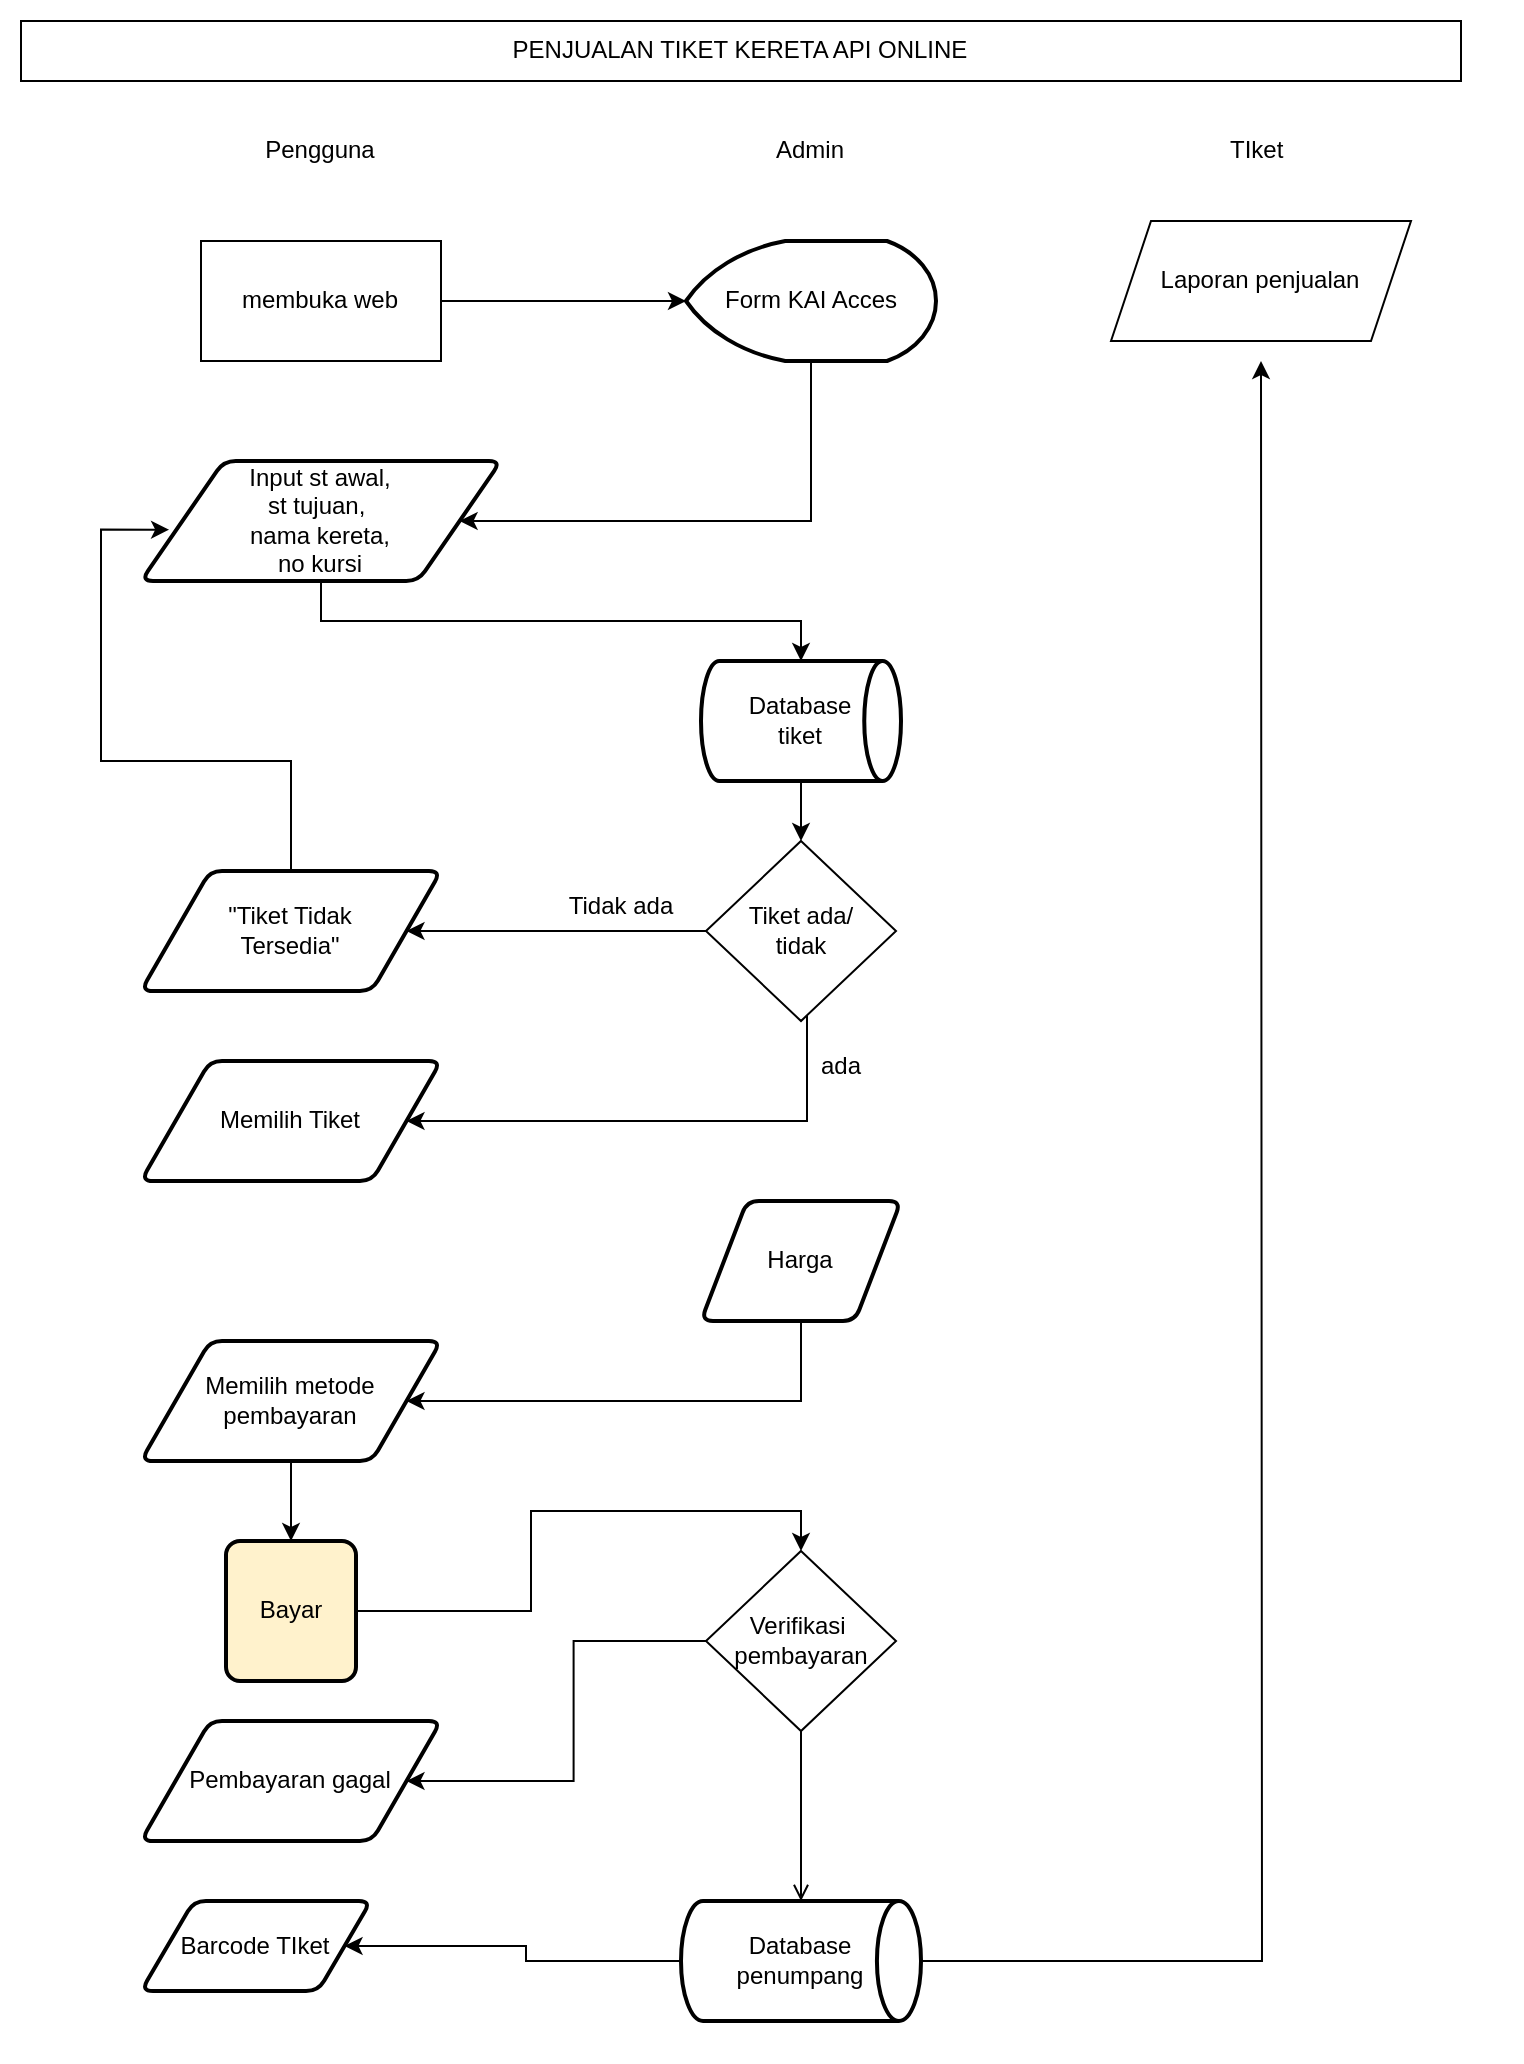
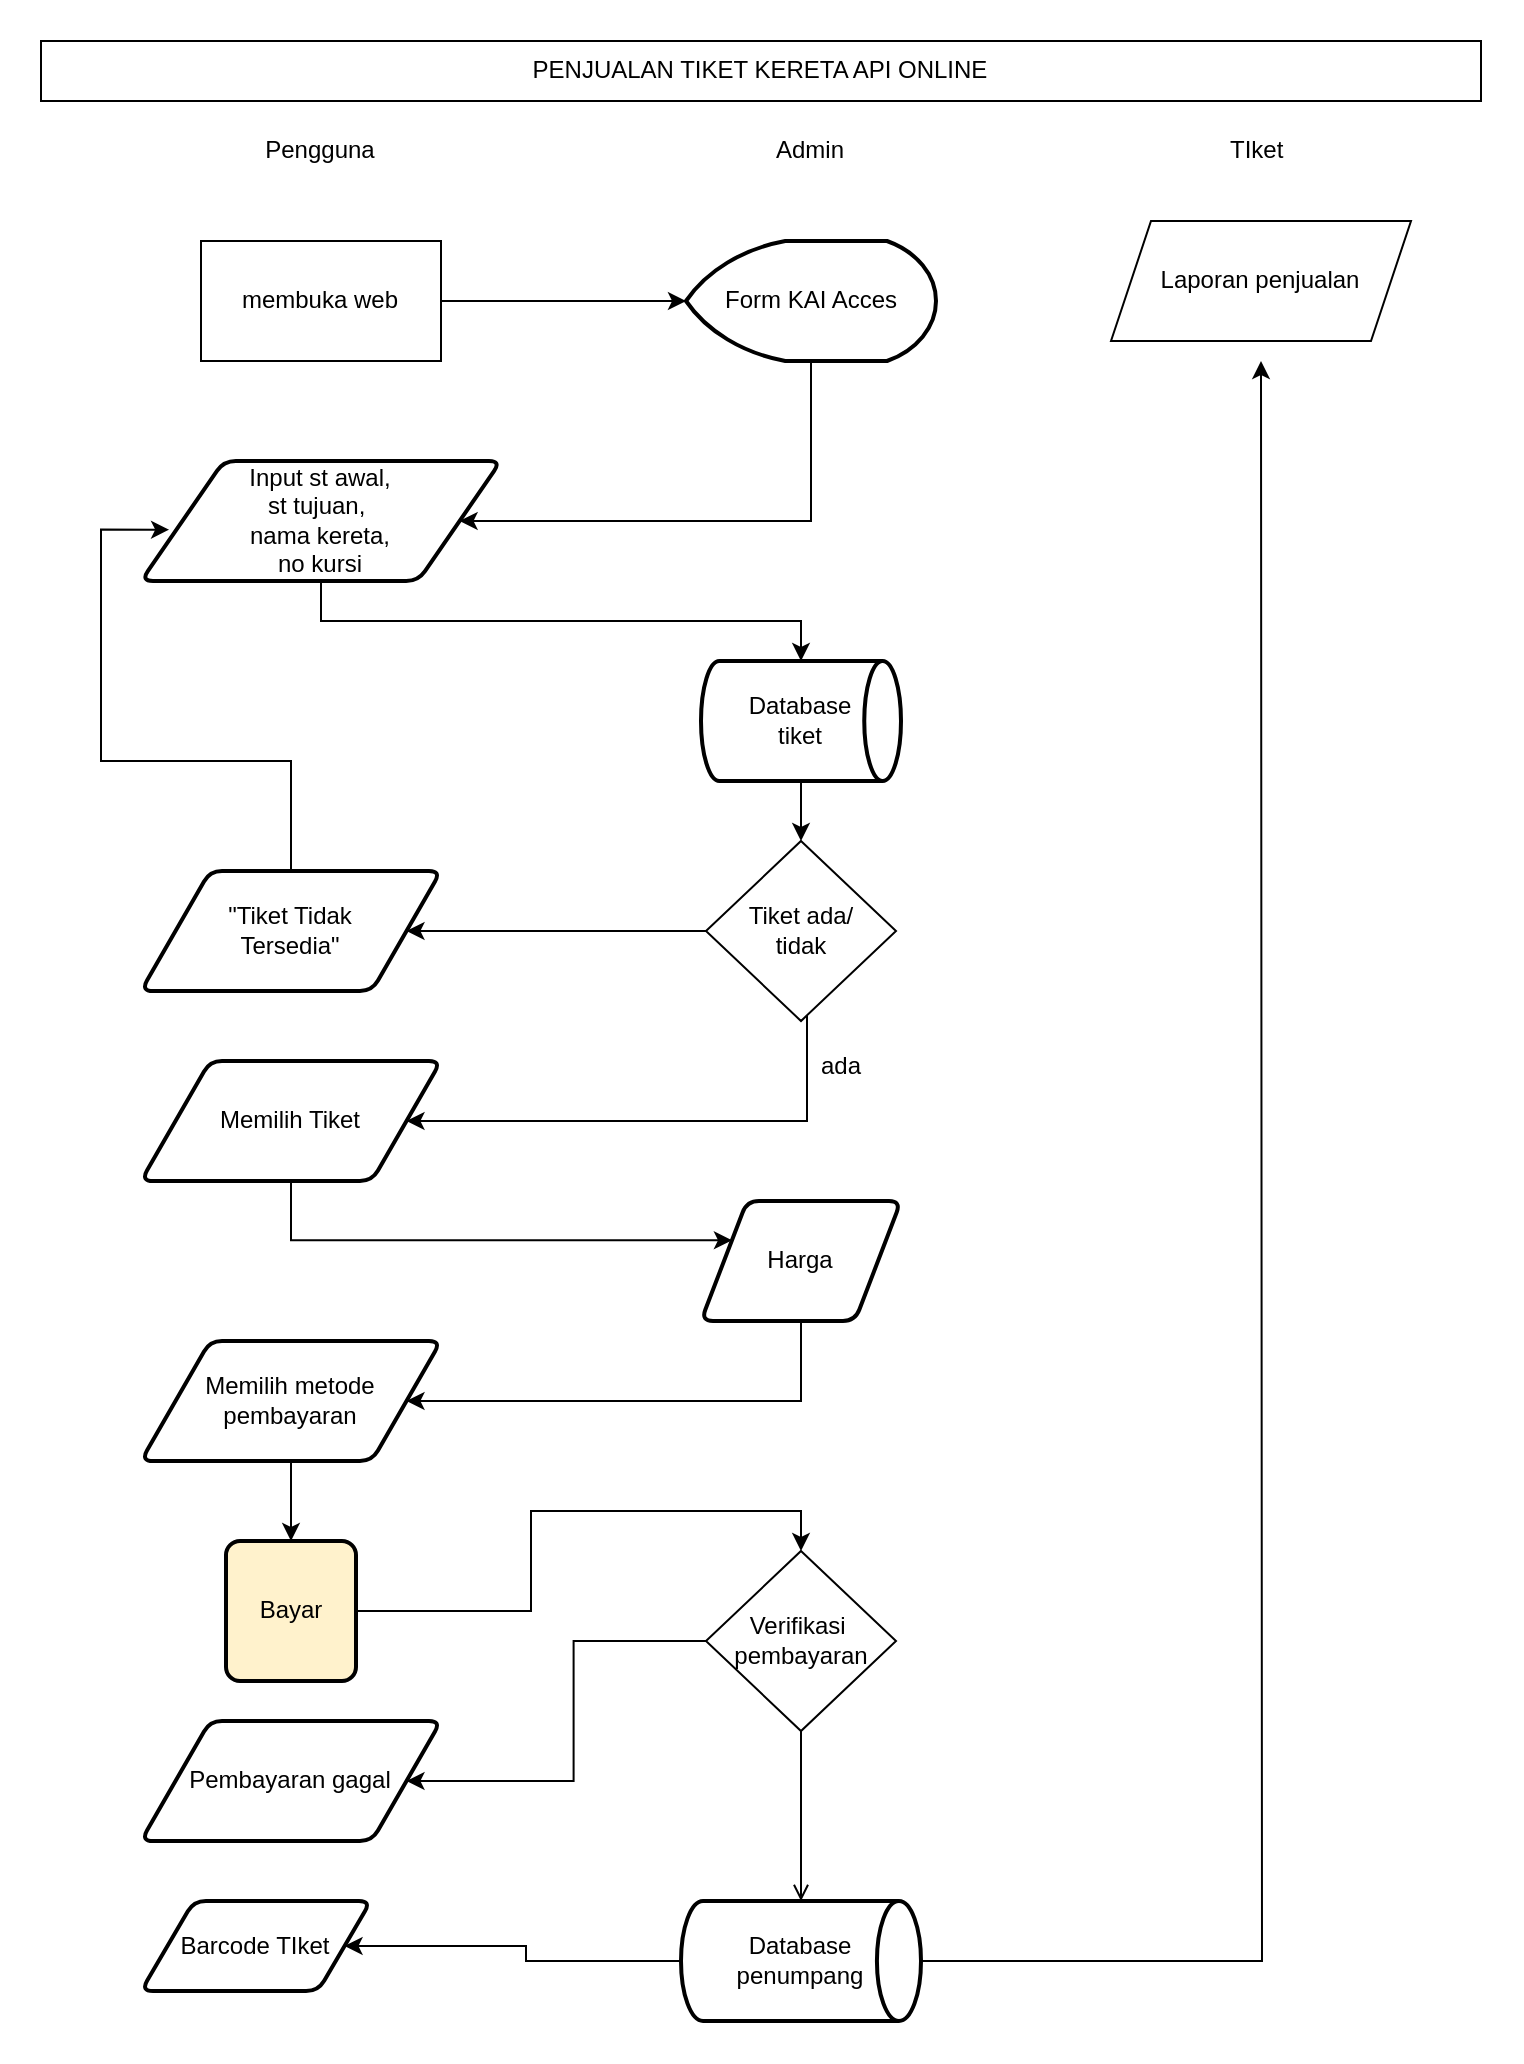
node "PENJUALAN TIKET KERETA API ONLINE": moved (741, 51) -> (761, 71)
node "Tidak ada": removed
edge "Memilih Tiket" -> "Harga": added
